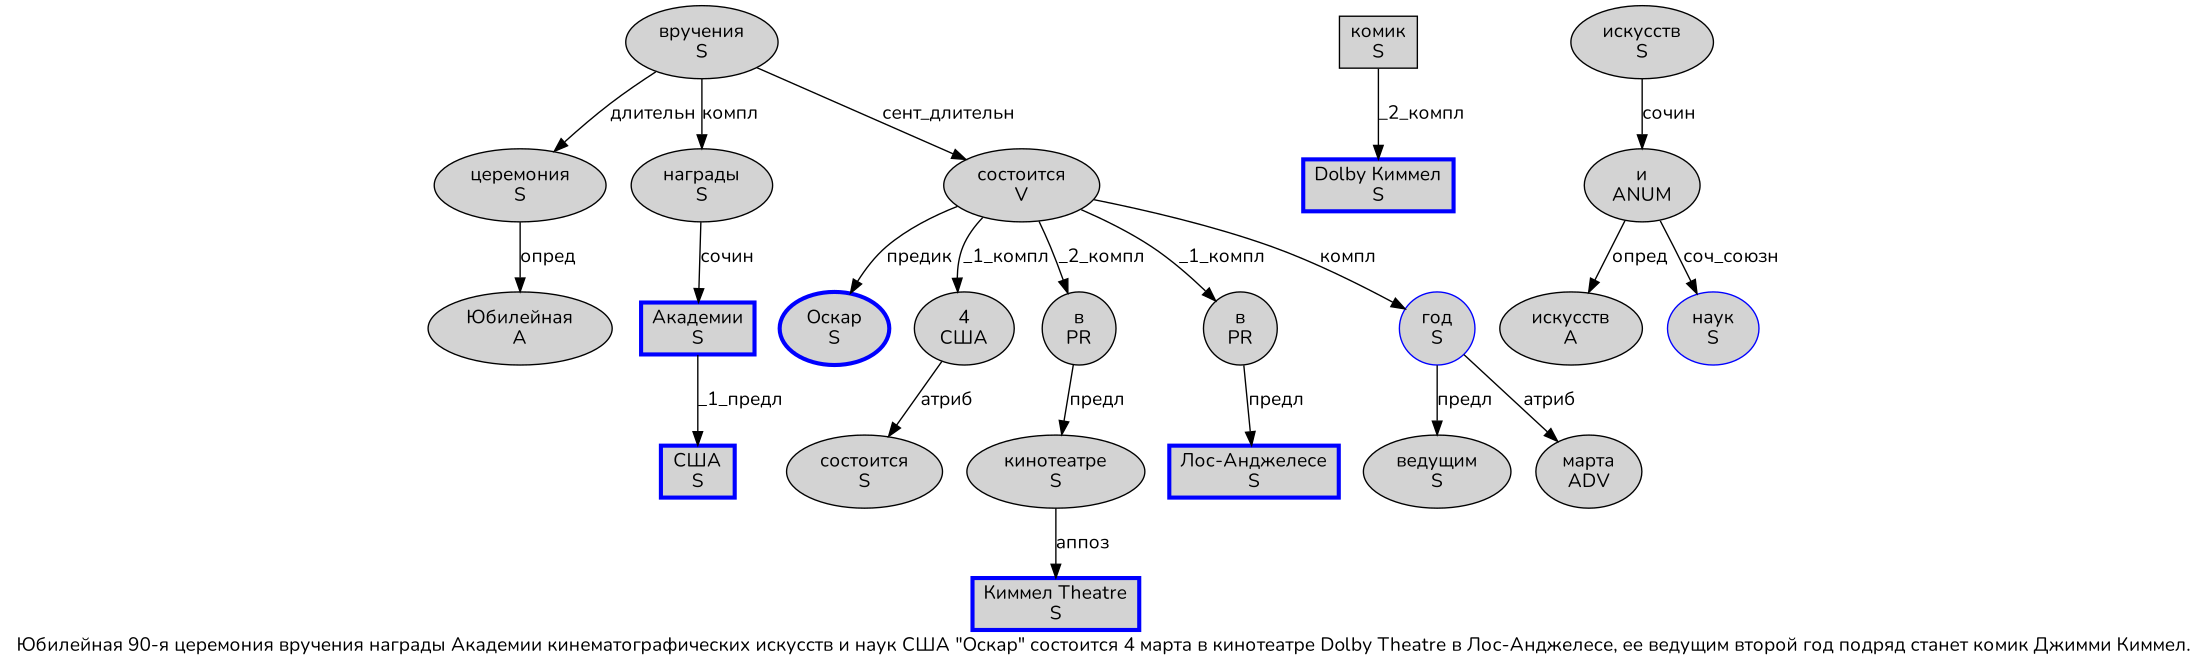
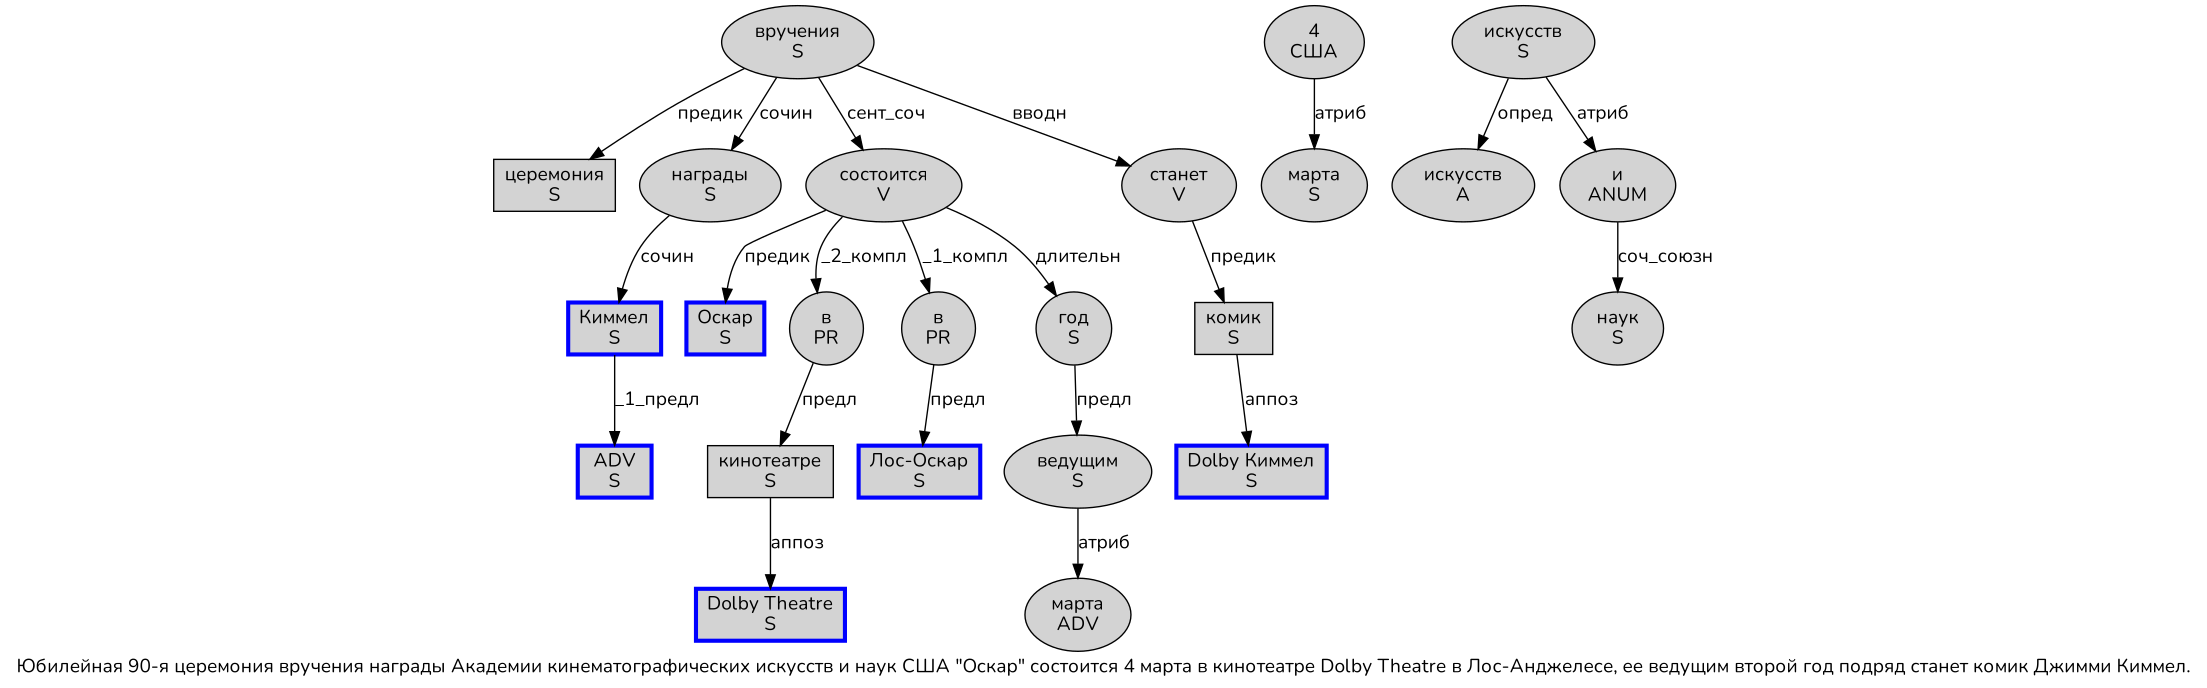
edge "вручения S" -> "церемония S": label "длительн" -> "предик"
edge "вручения S" -> "награды S": label "компл" -> "сочин"
edge "вручения S" -> "состоится V": label "сент_длительн" -> "сент_соч"
edge "комик S" -> "Dolby Киммел S": label "_2_компл" -> "аппоз"
edge "искусств S" -> "и ANUM": label "сочин" -> "атриб"
node "церемония S": shape ellipse -> box
node "станет V": added
edge "состоится V" -> "4 США": removed, label "_1_компл"
edge "и ANUM" -> "искусств A": now "искусств S" -> "искусств A"
edge "состоится V" -> "год S": label "компл" -> "длительн"
node "Юбилейная A": removed
node "Академии S": label "Академии S" -> "Киммел S"
node "Оскар S": shape ellipse -> box
node "год S": color blue -> black
node "наук S": color blue -> black
edge "год S" -> "марта ADV": now "ведущим S" -> "марта ADV"
node "США S": label "США S" -> "ADV S"
node "состоится S": label "состоится S" -> "марта S"
node "кинотеатре S": shape ellipse -> box
node "Лос-Анджелесе S": label "Лос-Анджелесе S" -> "Лос-Оскар S"
node "Киммел Theatre S": label "Киммел Theatre S" -> "Dolby Theatre S"
